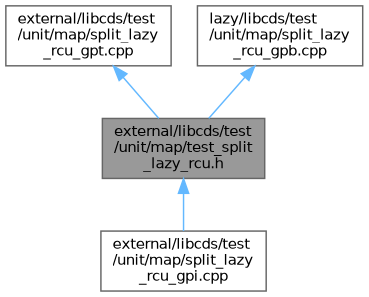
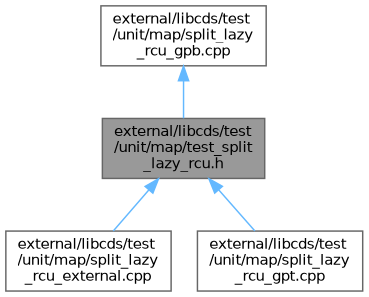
node "lazy/libcds/test /unit/map/split_lazy _rcu_gpb.cpp": label "lazy/libcds/test /unit/map/split_lazy _rcu_gpb.cpp" -> "external/libcds/test /unit/map/split_lazy _rcu_gpb.cpp"
edge "external/libcds/test /unit/map/test_split _lazy_rcu.h" -> "external/libcds/test /unit/map/split_lazy _rcu_gpt.cpp": reversed
node "external/libcds/test /unit/map/split_lazy _rcu_gpi.cpp": label "external/libcds/test /unit/map/split_lazy _rcu_gpi.cpp" -> "external/libcds/test /unit/map/split_lazy _rcu_external.cpp"
